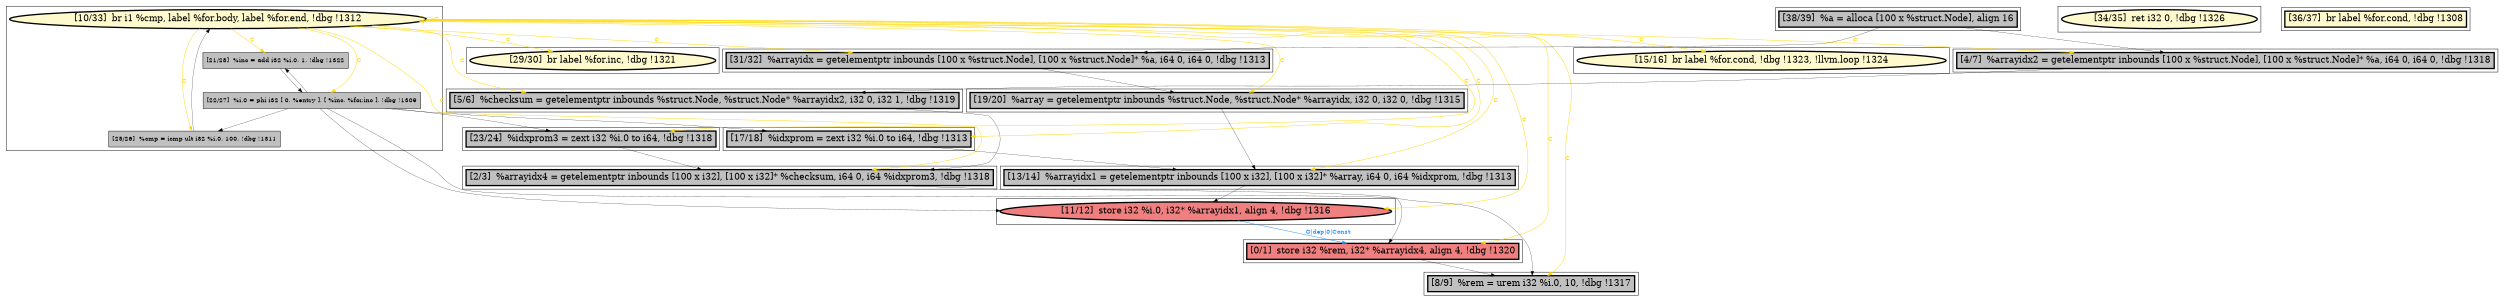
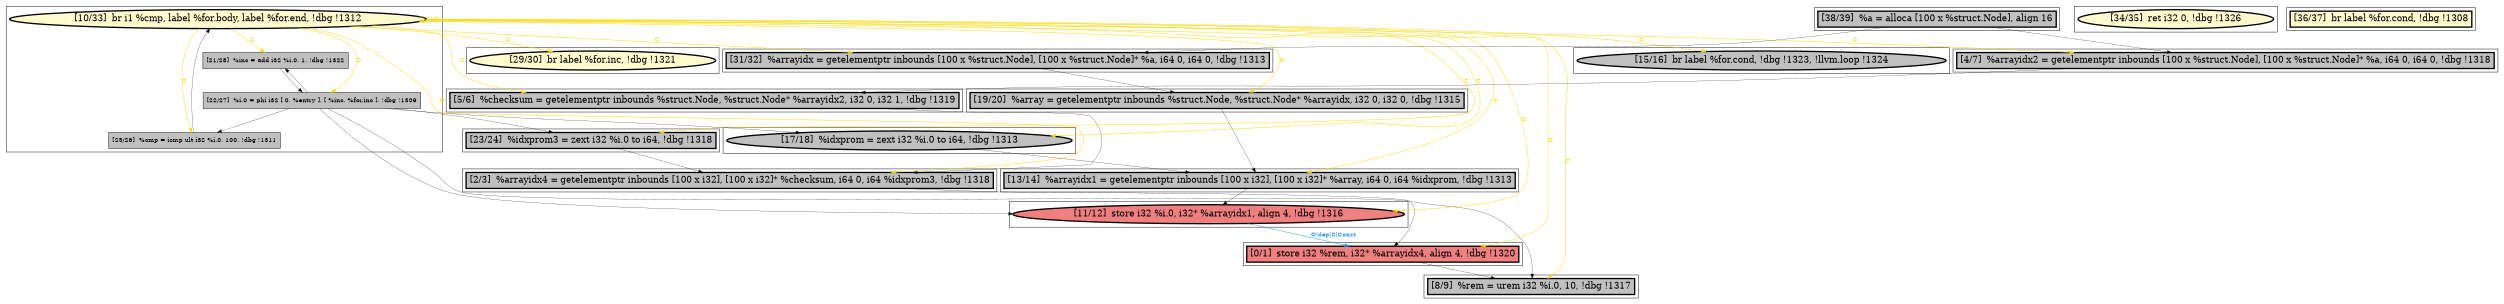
node "[15/16]  br label %for.cond, !dbg !1323, !llvm.loop !1324": fillcolor lemonchiffon -> grey
node "[17/18]  %idxprom = zext i32 %i.0 to i64, !dbg !1313": shape box -> ellipse
